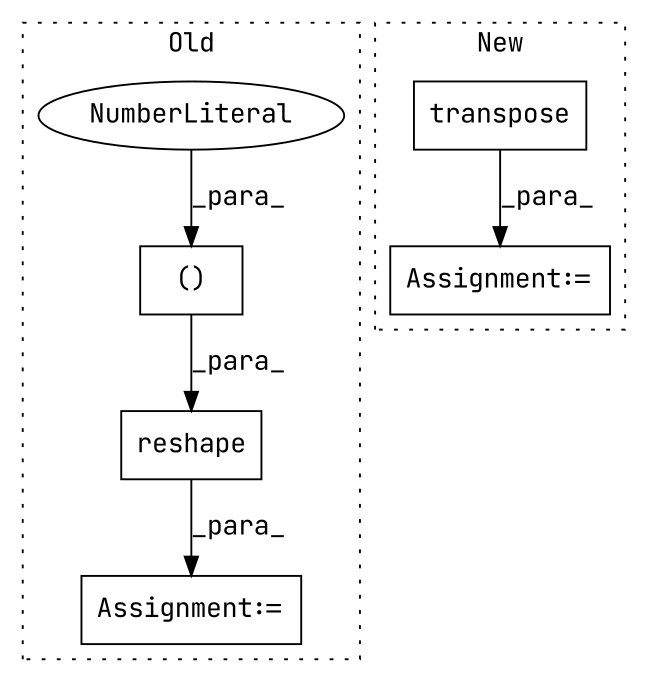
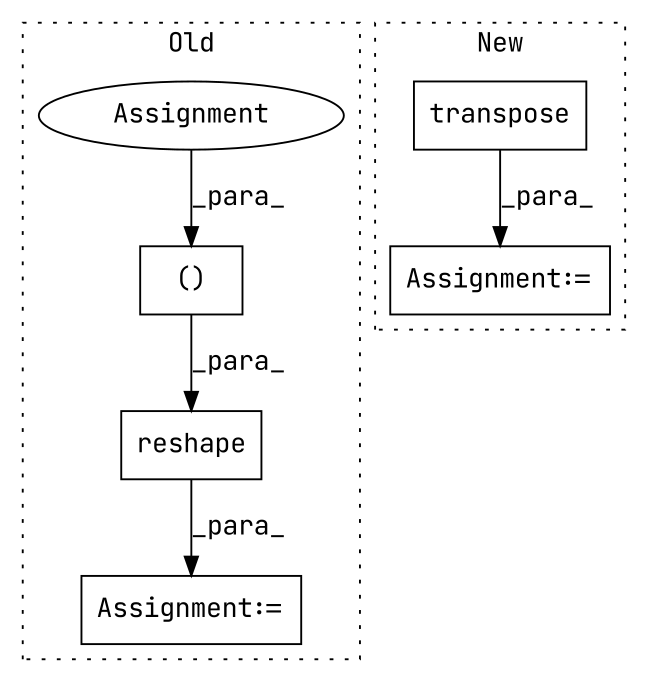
node "NumberLiteral": label "NumberLiteral" -> "Assignment"
